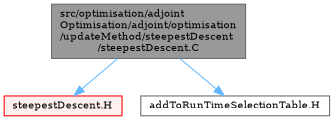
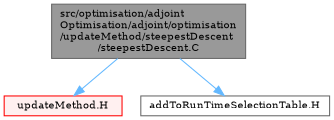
node "steepestDescent.H": label "steepestDescent.H" -> "updateMethod.H"
